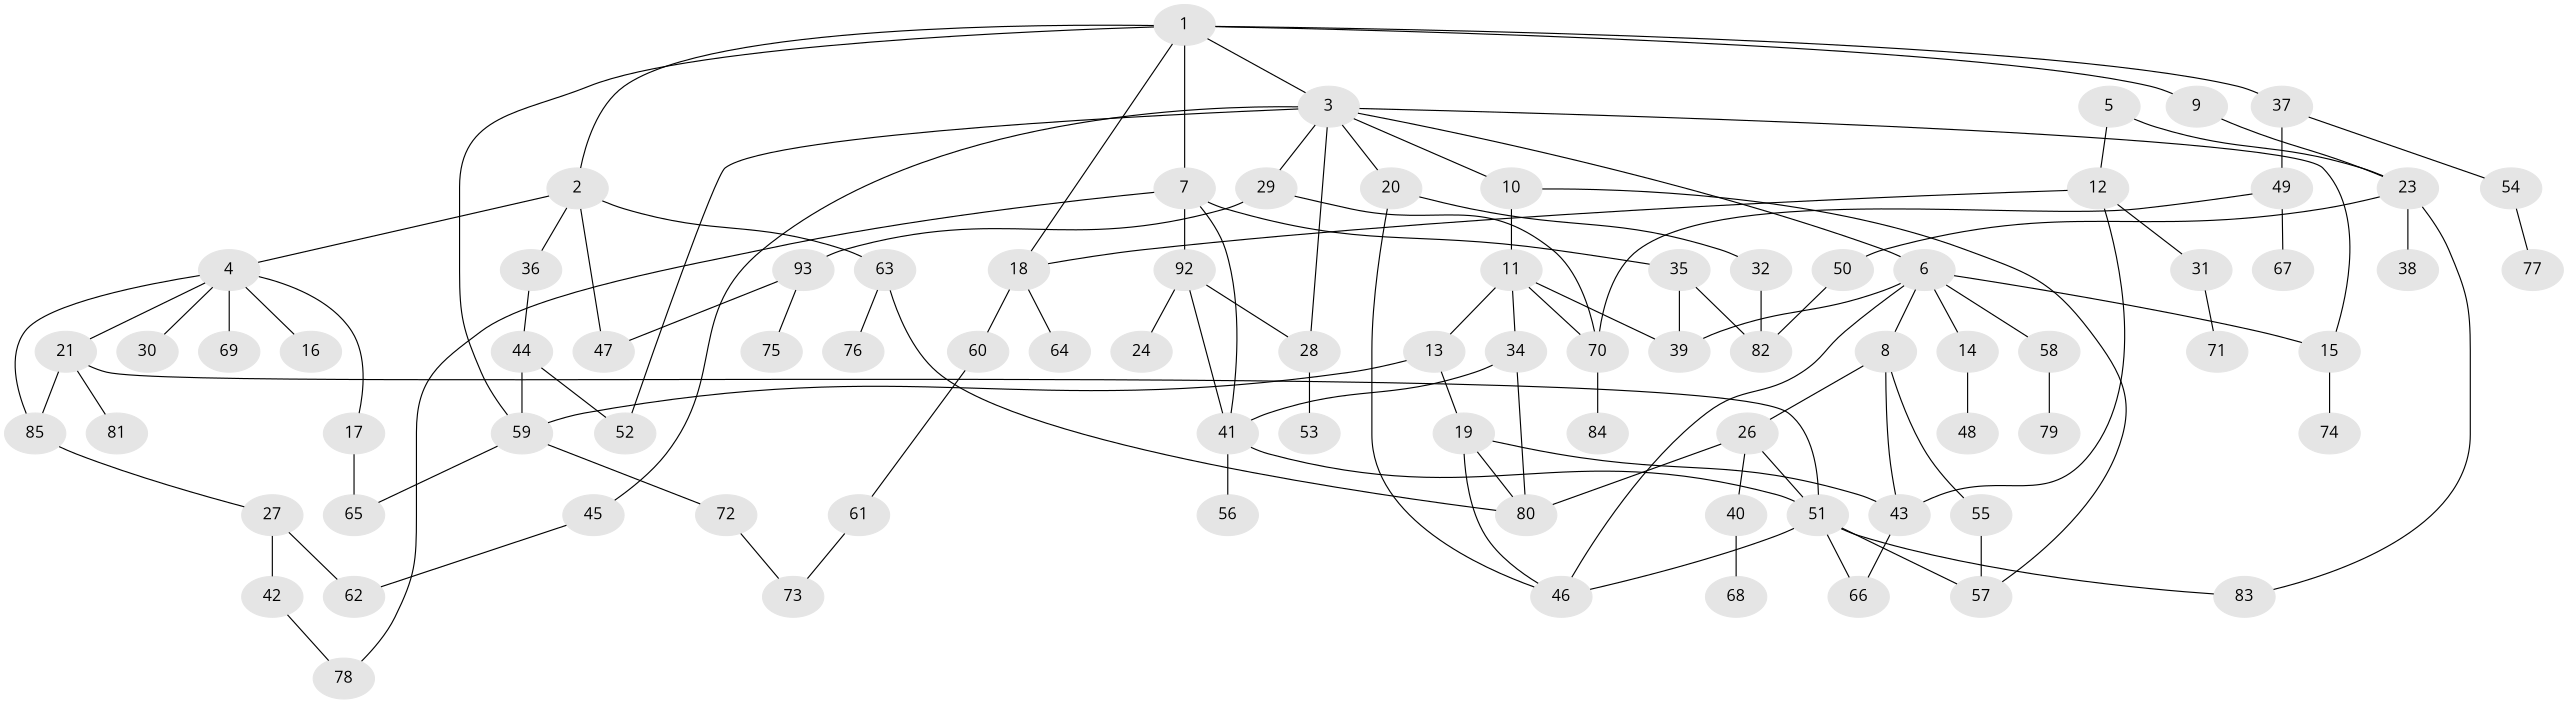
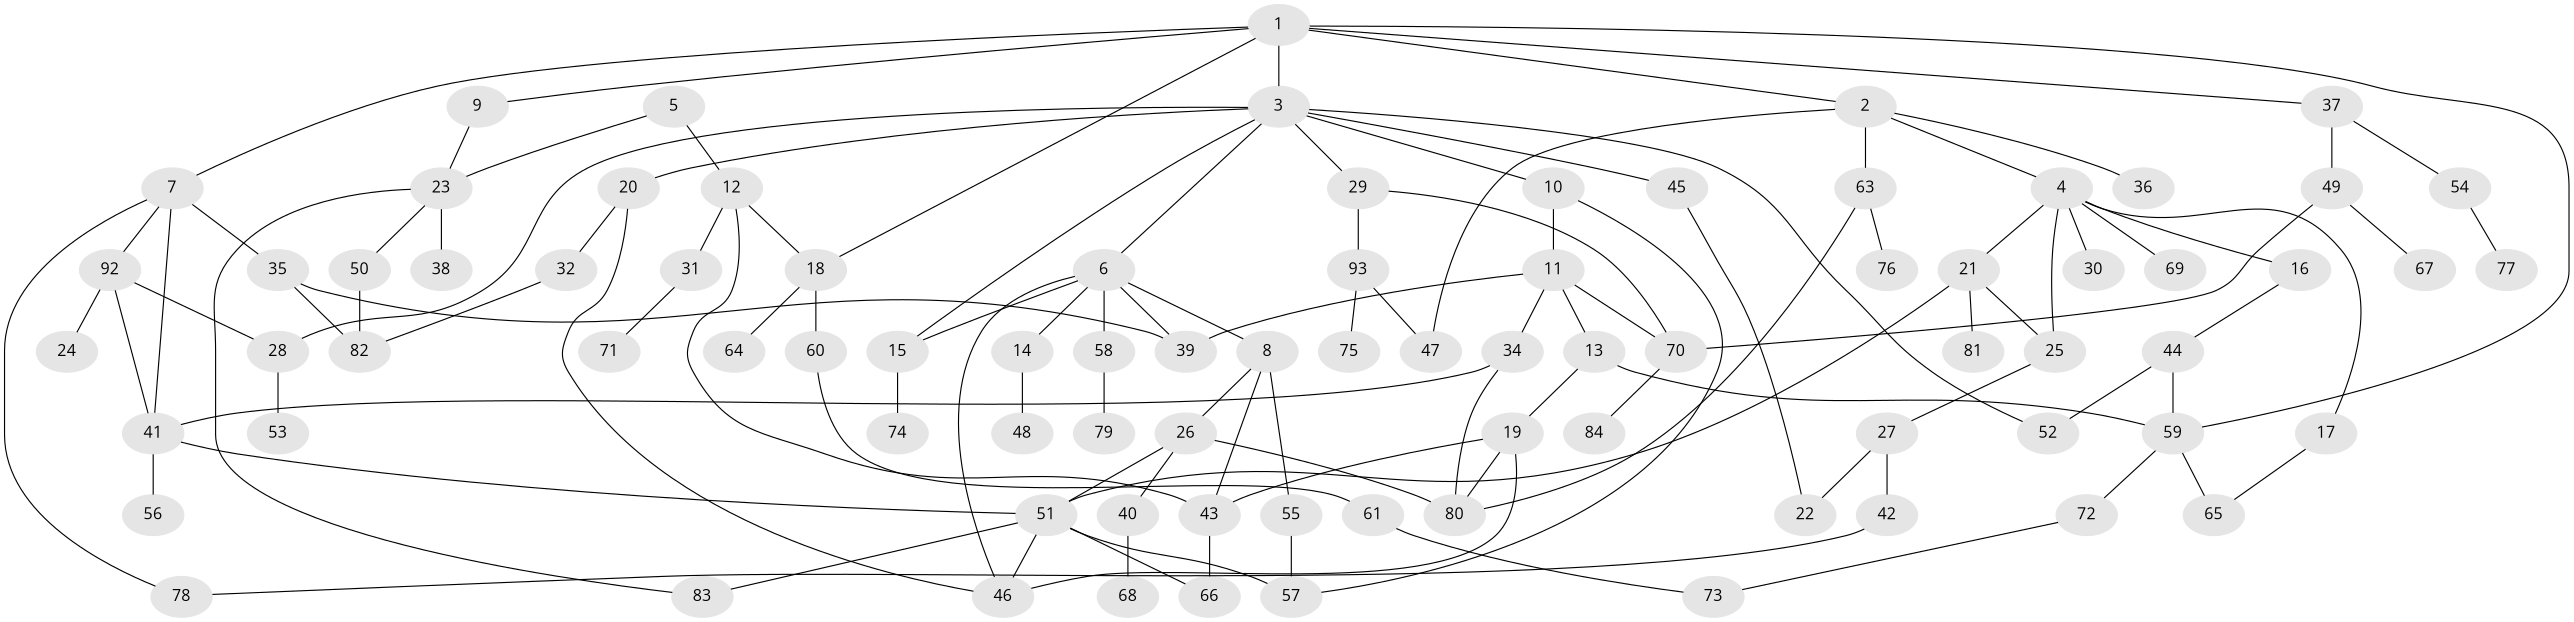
edge "36" -- "44": now "16" -- "44"
node "85": label "85" -> "25"
node "62": label "62" -> "22"
